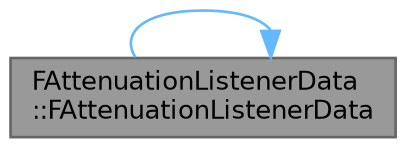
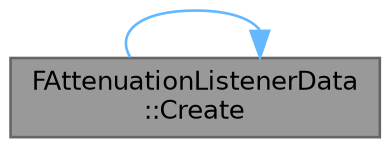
node "FAttenuationListenerData ::FAttenuationListenerData": label "FAttenuationListenerData ::FAttenuationListenerData" -> "FAttenuationListenerData ::Create"
